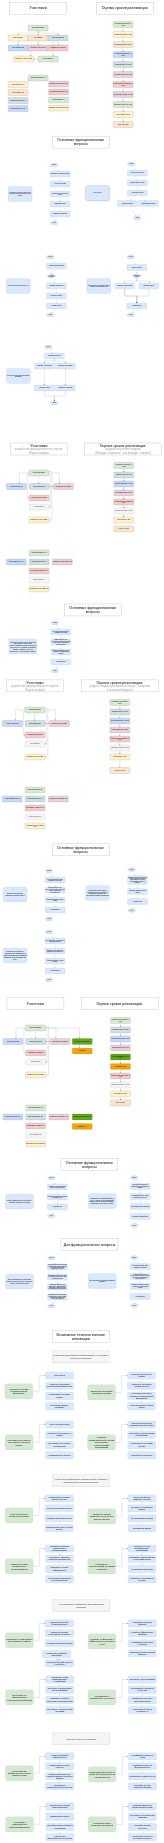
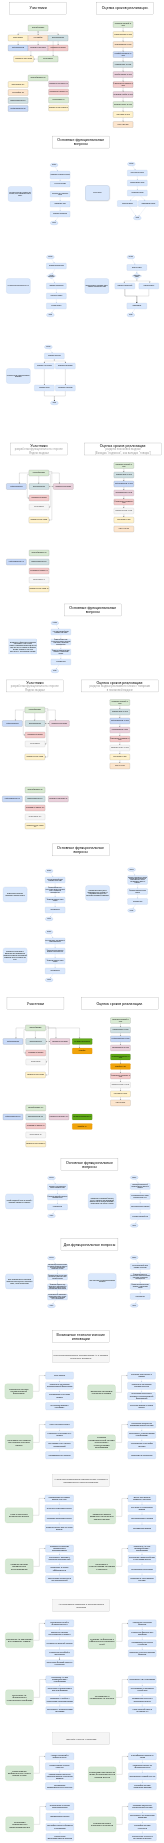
node "Определить регулярность покупки": size 20x6 -> 20x8
node "Отменить подписку, предложить замену, заменить на аналогичный товар": moved (99, 286) -> (97, 286)
node "Специалист по базе данных: 18%": removed
node "Итого: от 92 часа": moved (120, 771) -> (120, 766)
node "Разработка интерфейса приложения": moved (56, 1654) -> (59, 1653)
